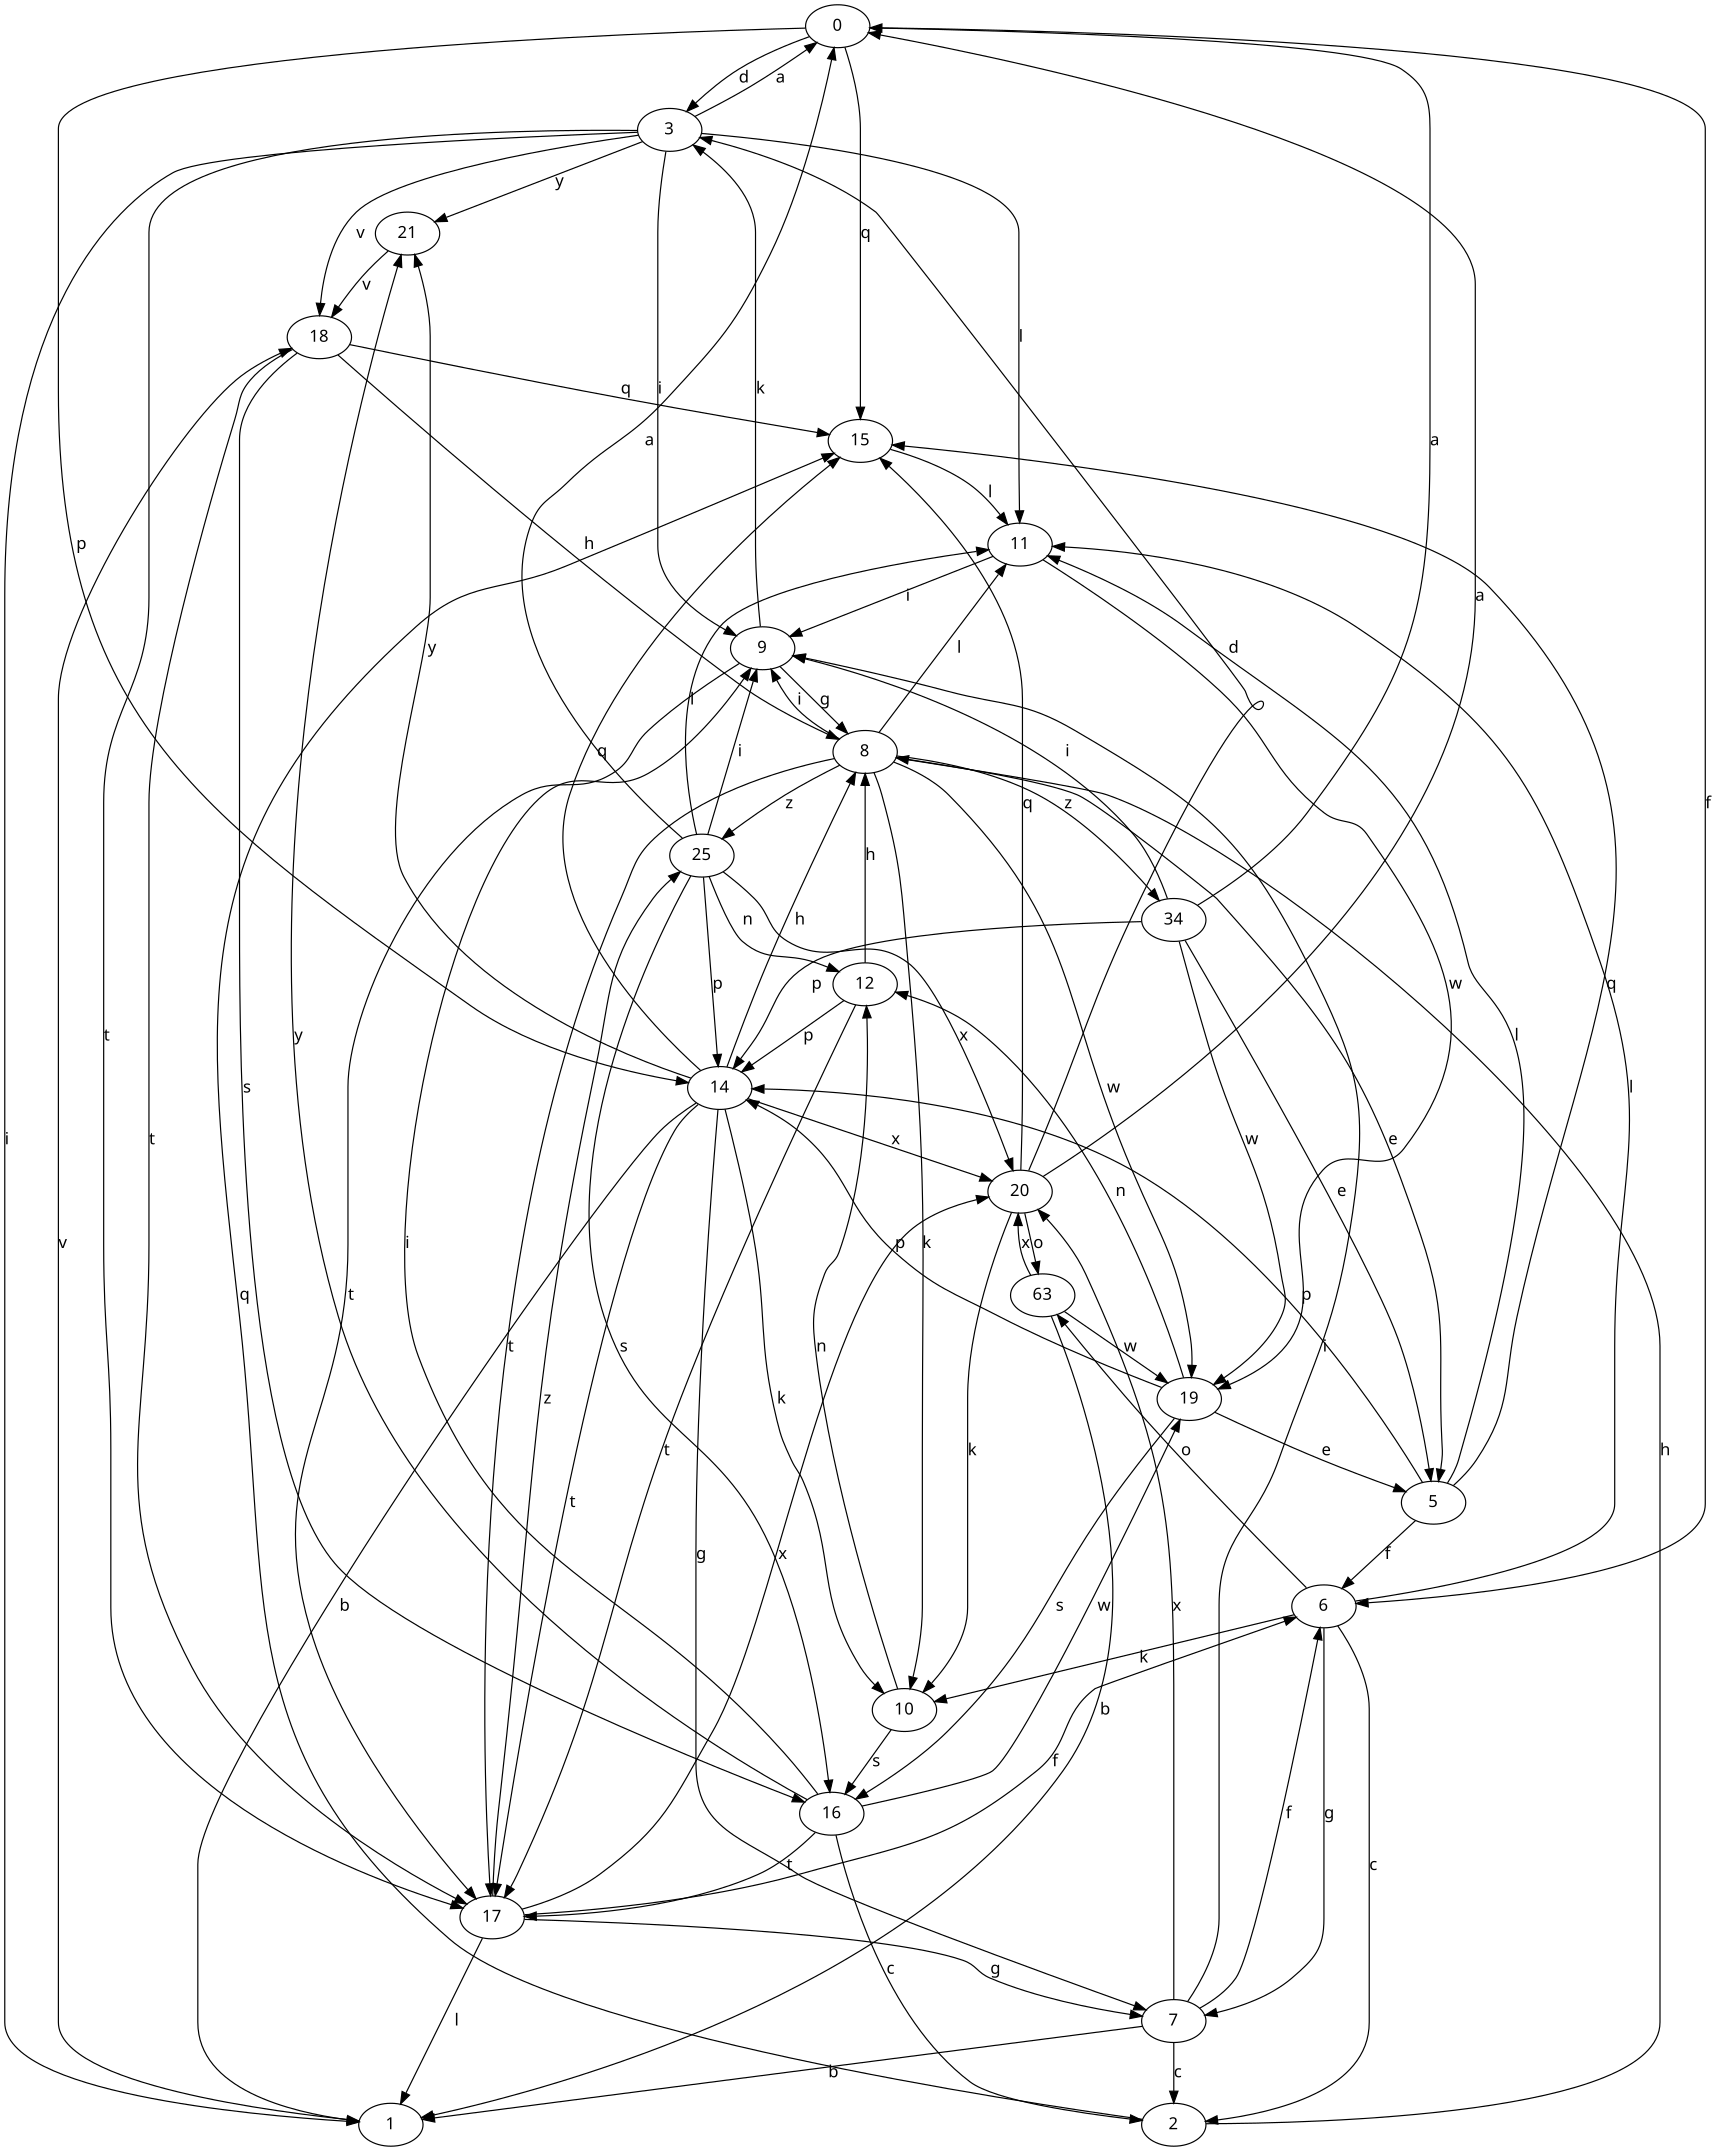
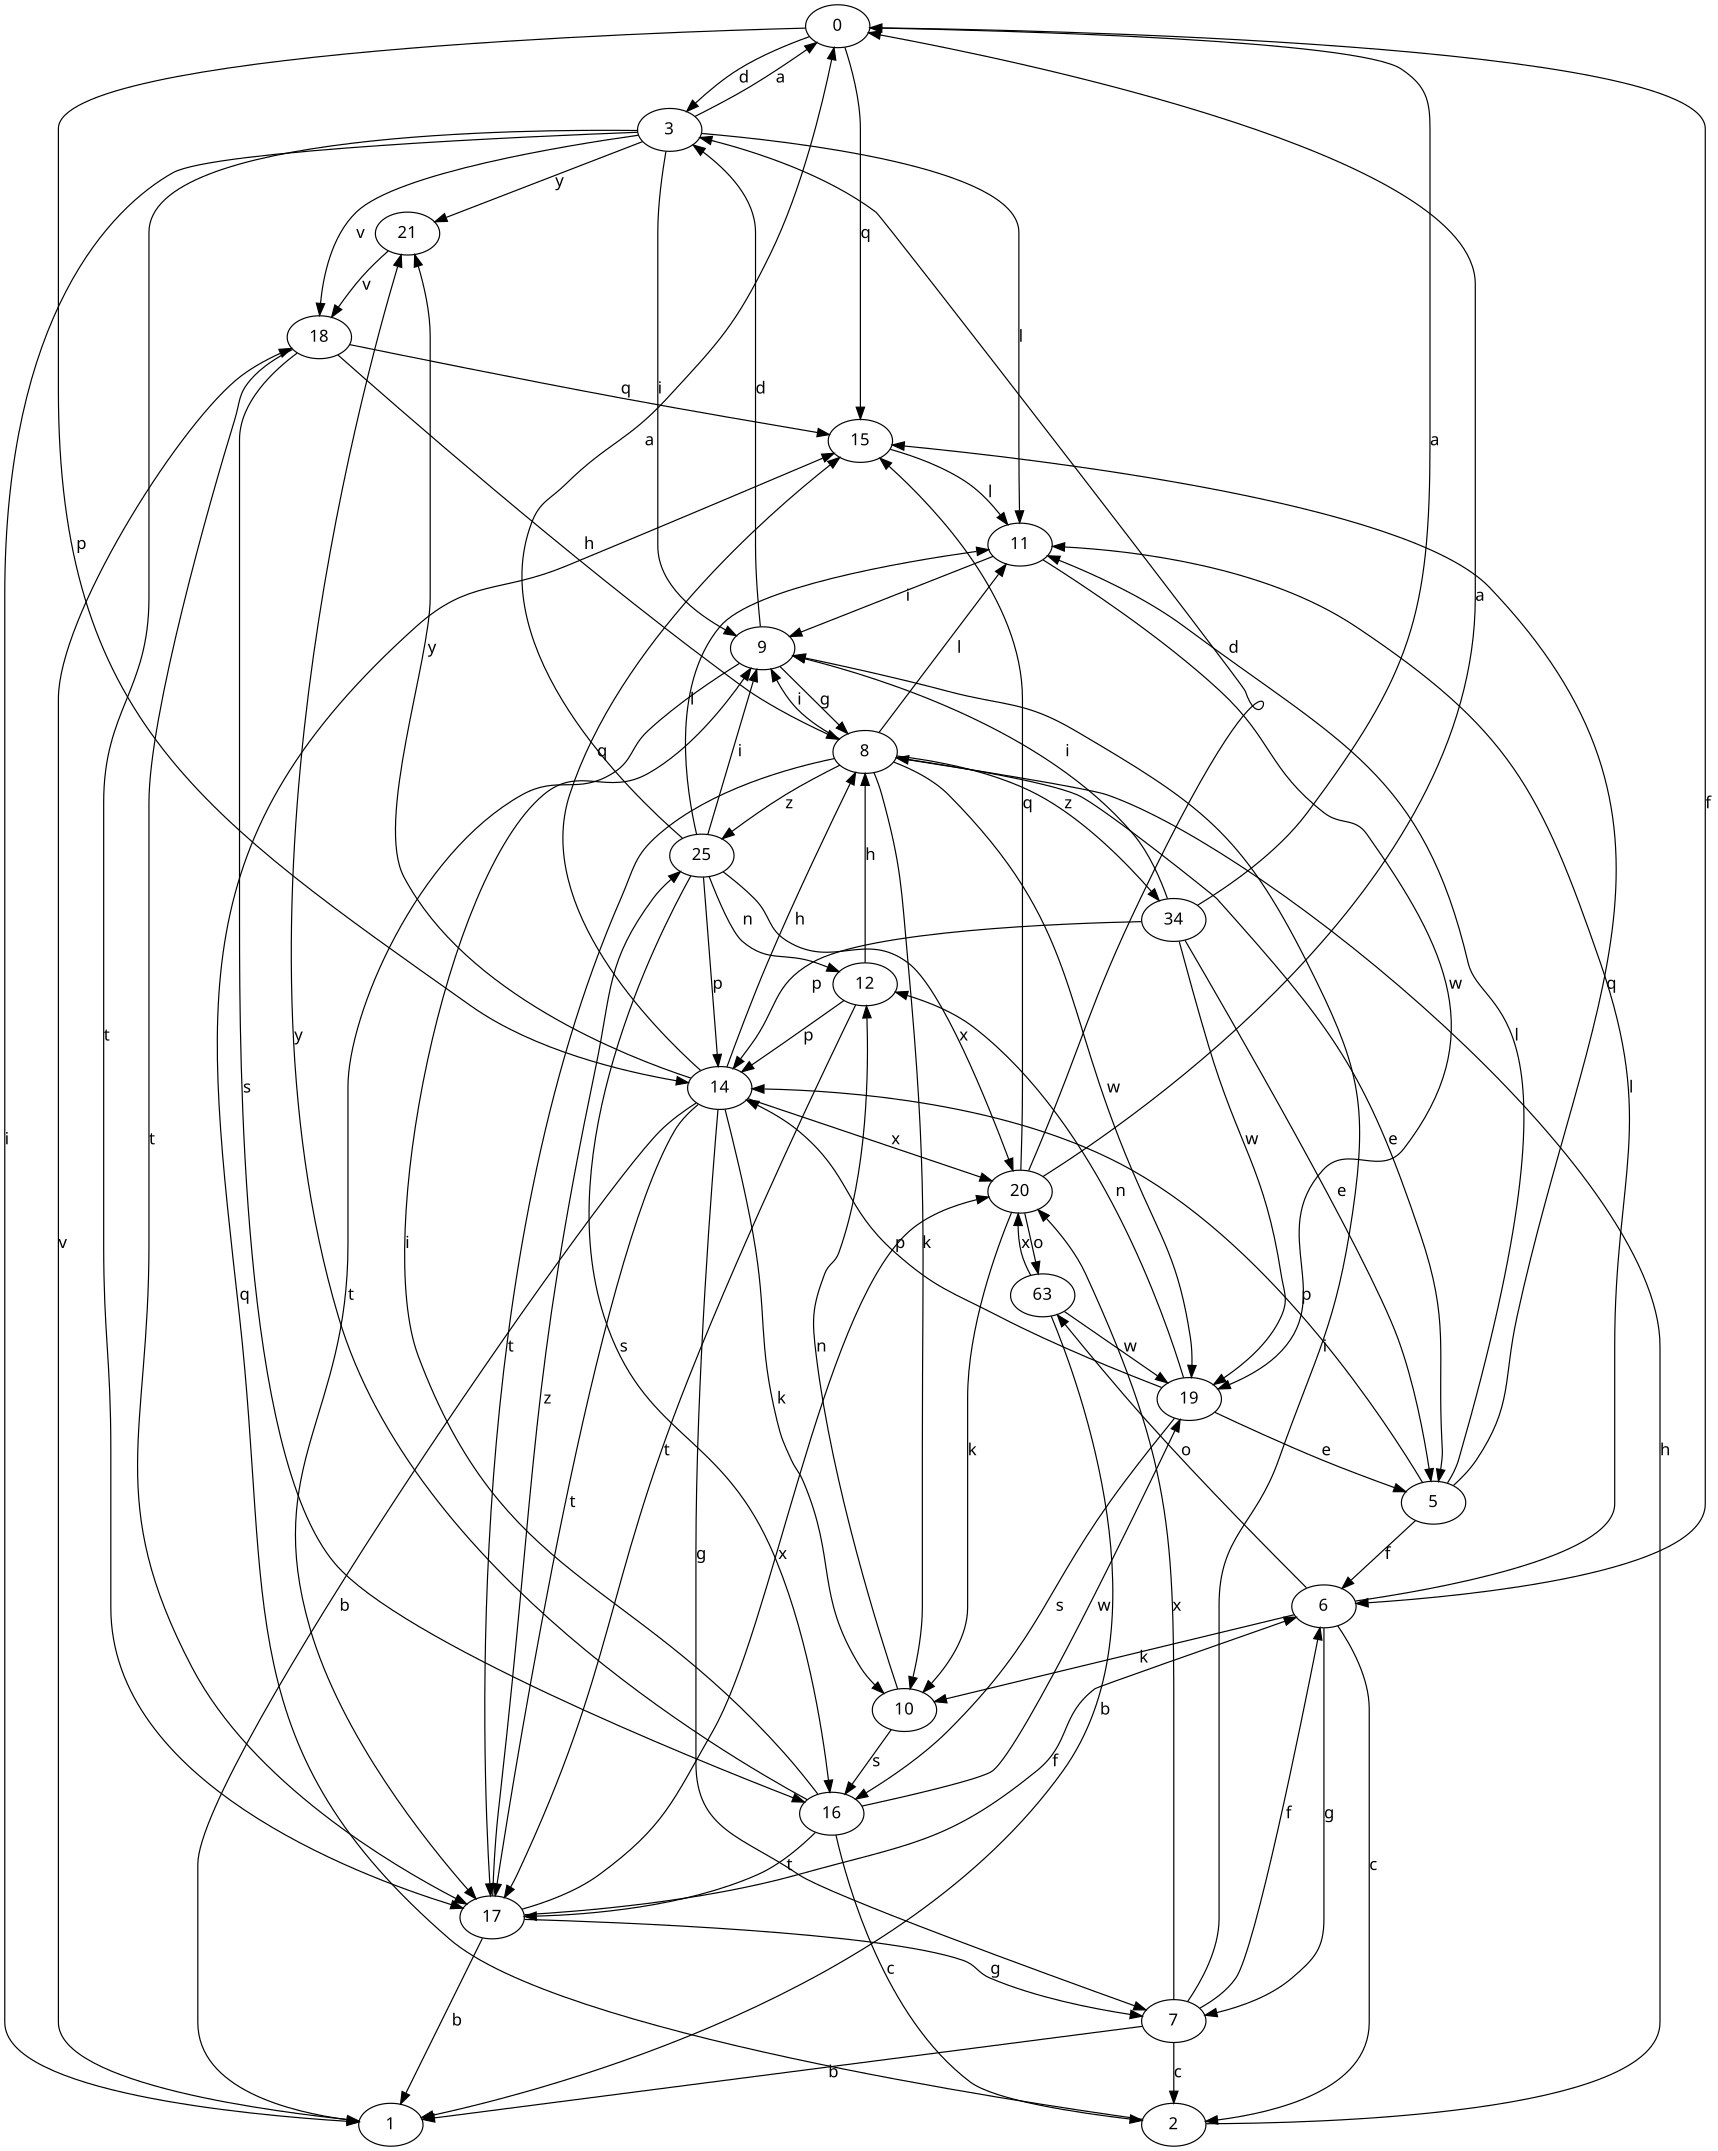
edge "9" -> "3": label "k" -> "d"
edge "17" -> "1": label "l" -> "b"
